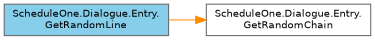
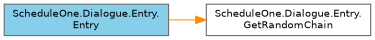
node "ScheduleOne.Dialogue.Entry. GetRandomLine": label "ScheduleOne.Dialogue.Entry. GetRandomLine" -> "ScheduleOne.Dialogue.Entry. Entry"
